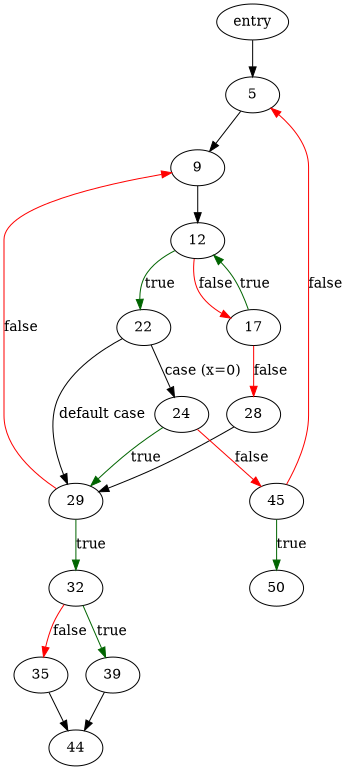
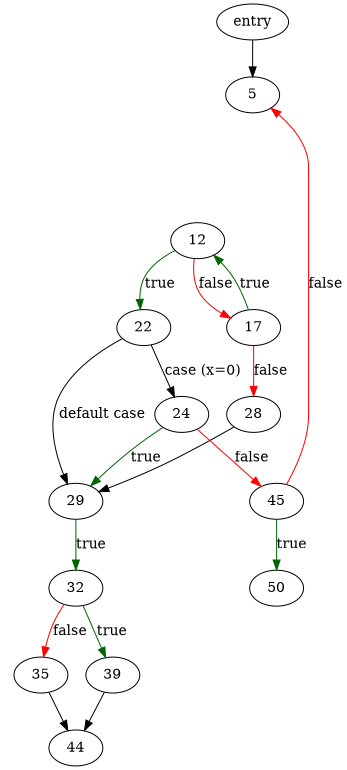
node "9": removed
